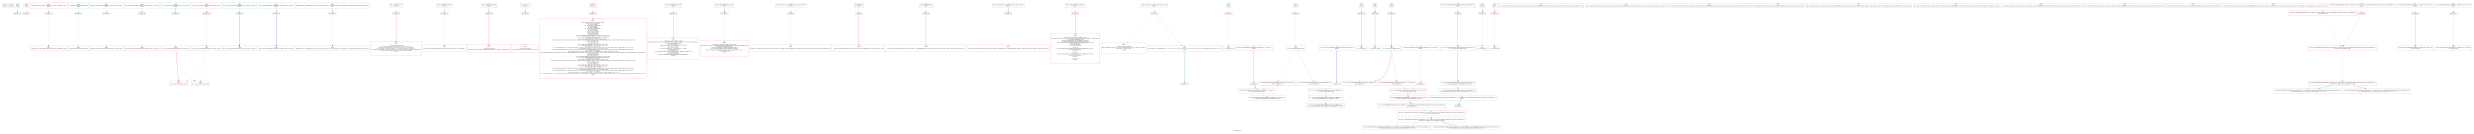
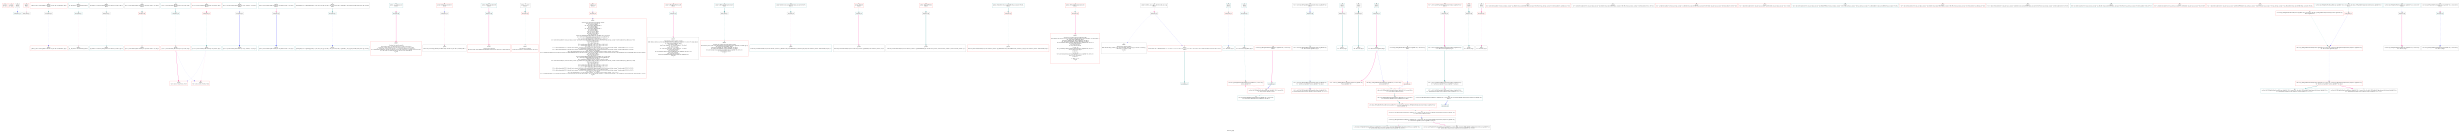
node "115": removed
